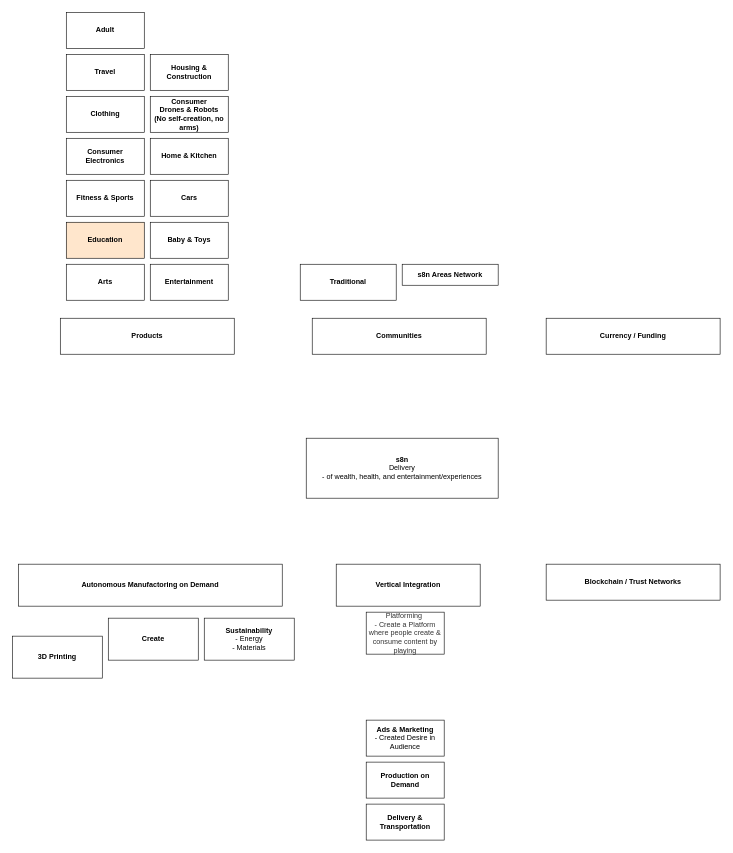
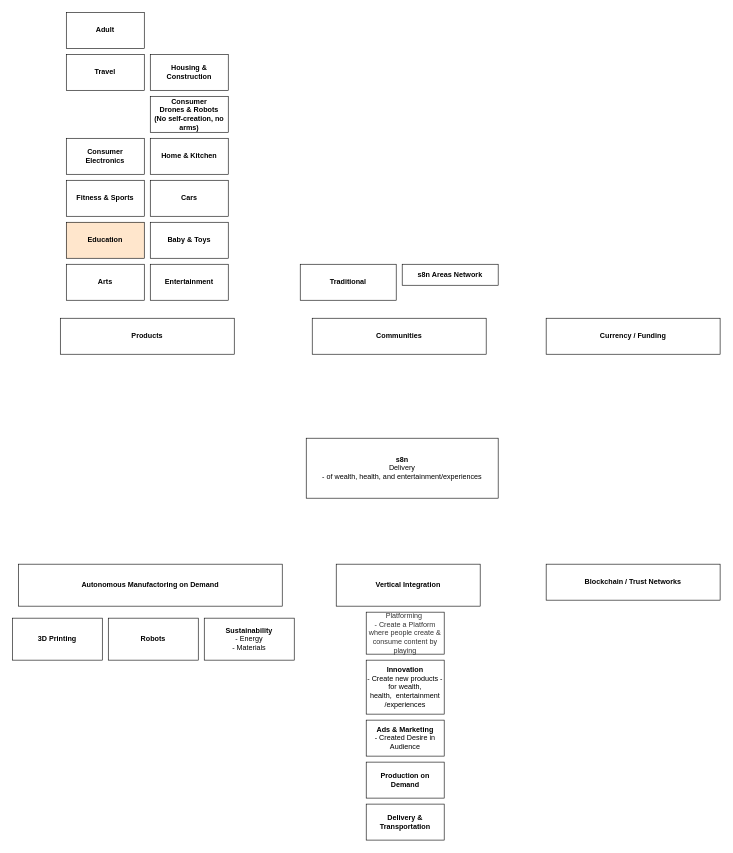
node "Clothing": removed
node "Create": label "Create" -> "Robots"
node "3D Printing": moved (57, 657) -> (57, 639)
node "Innovation - Create new products - for wealth, health, entertainment /experiences": added
